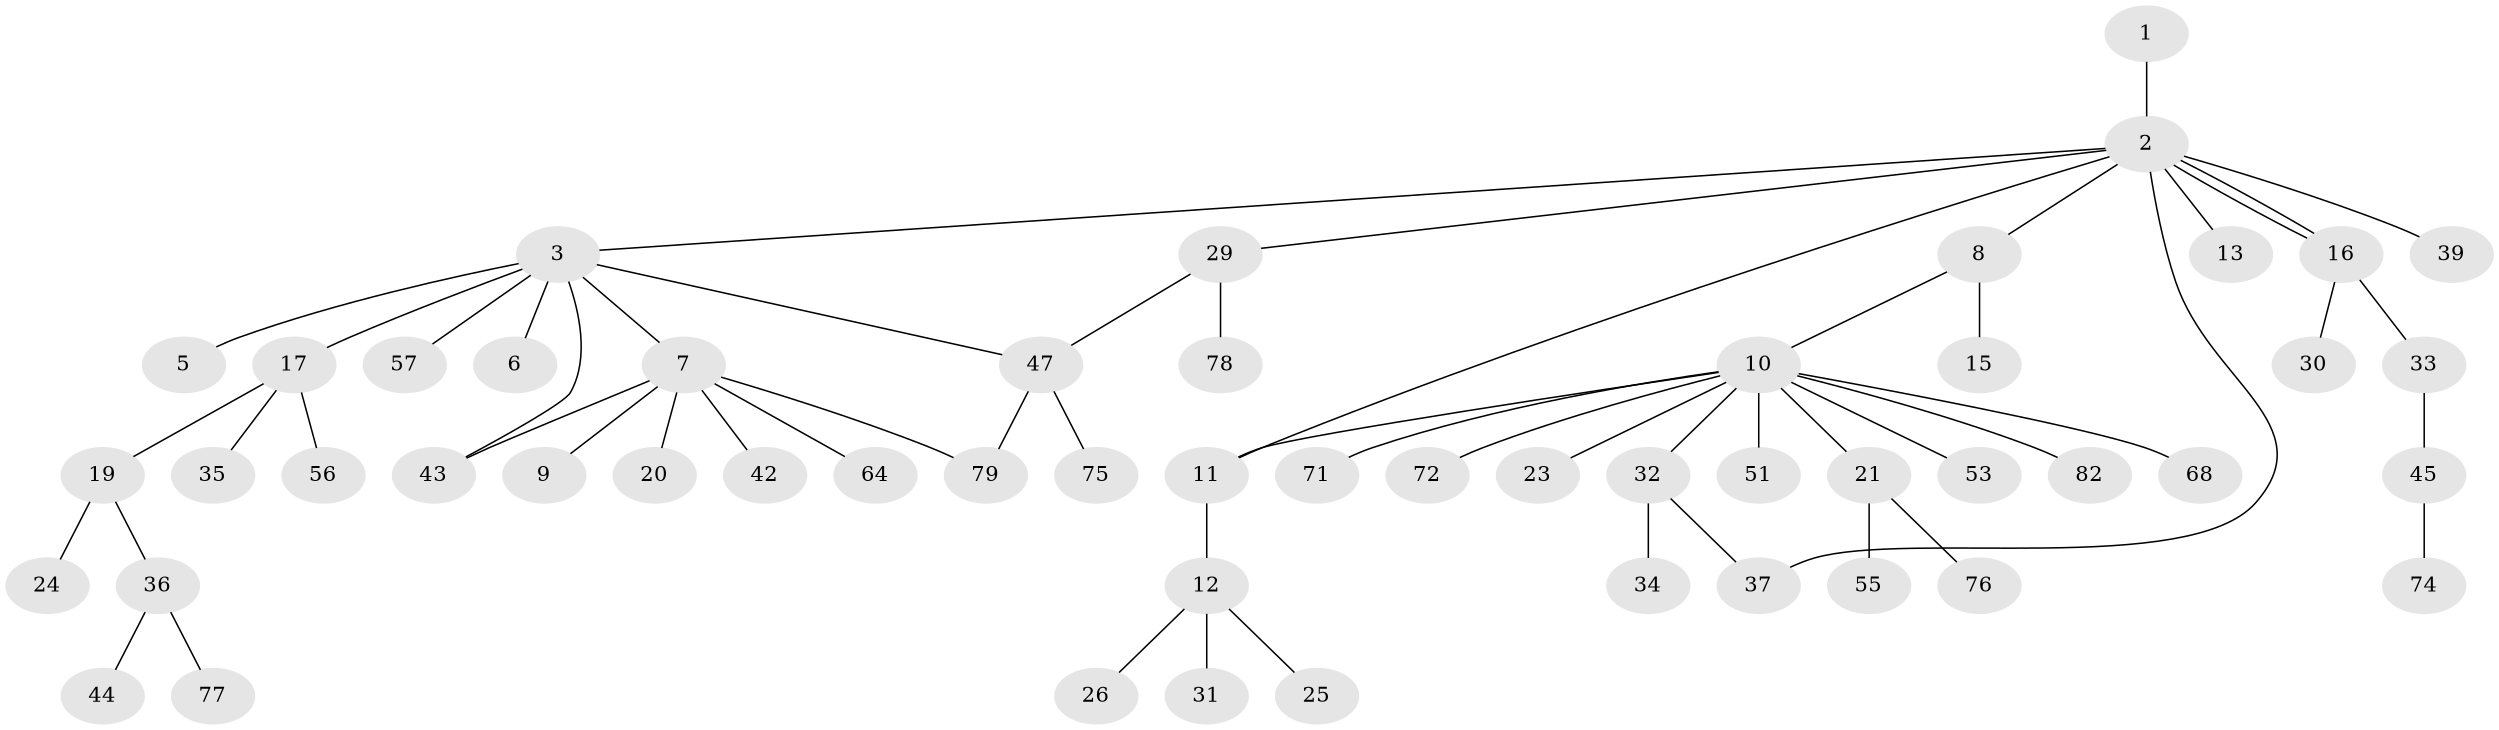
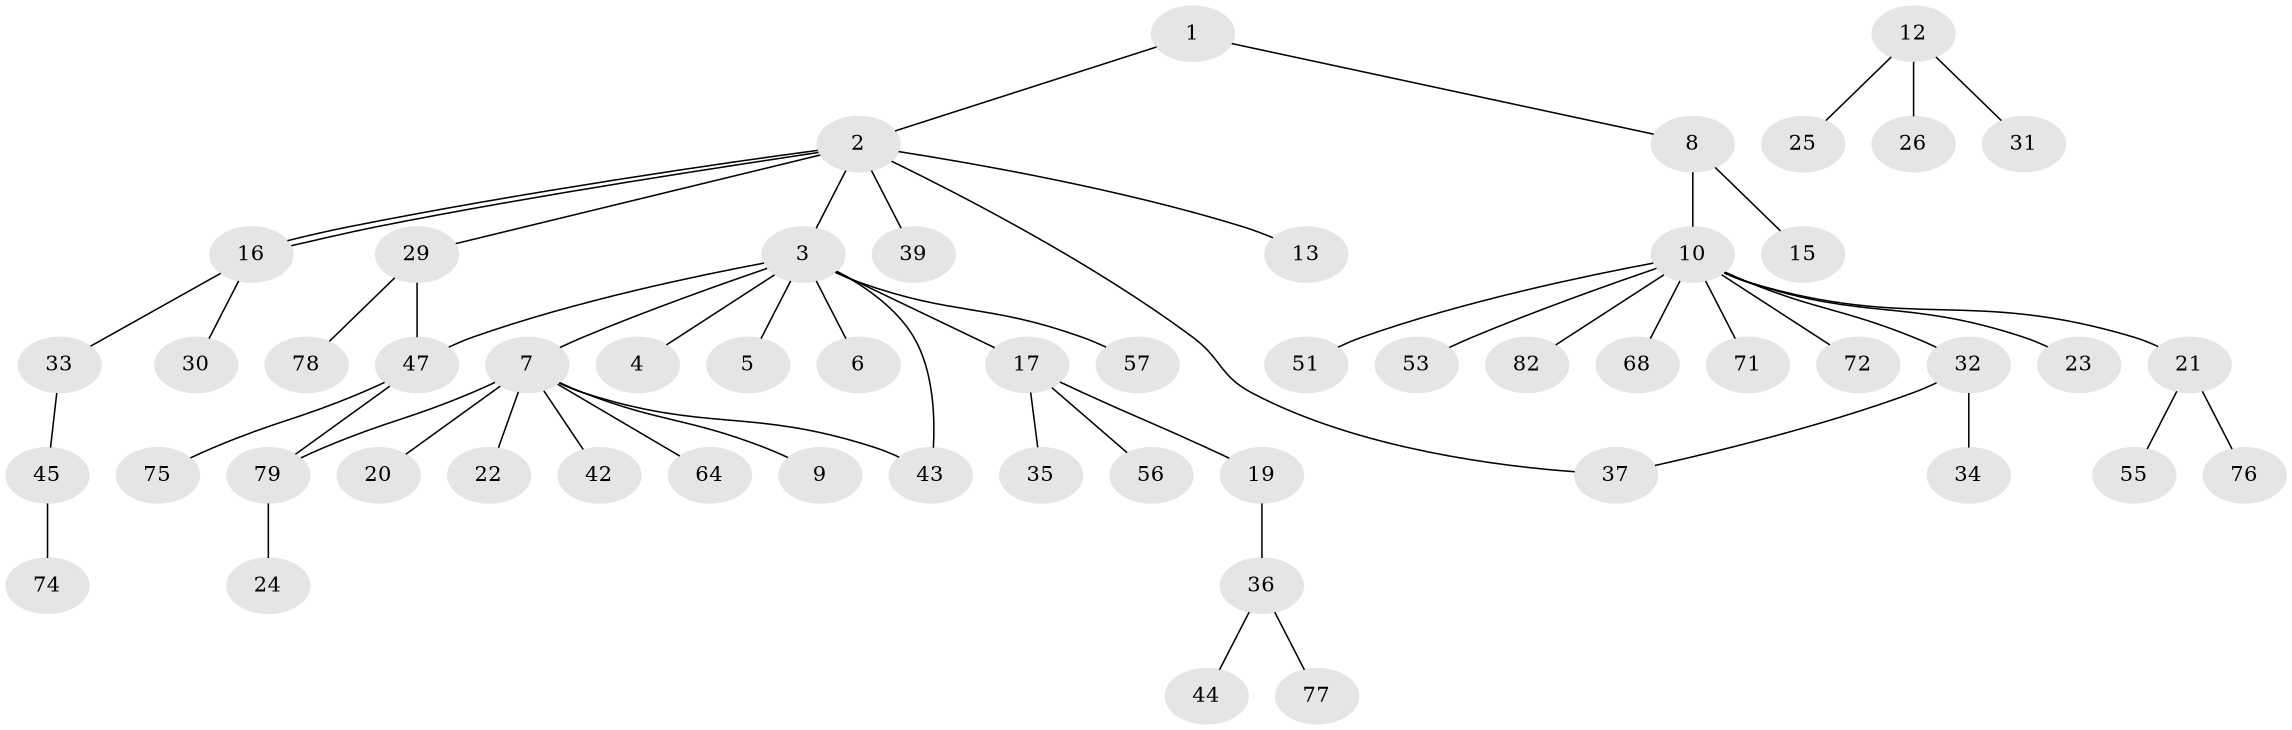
edge "2" -- "8": now "1" -- "8"
node "4": added
node "22": added
node "11": removed
edge "19" -- "24": now "79" -- "24"
